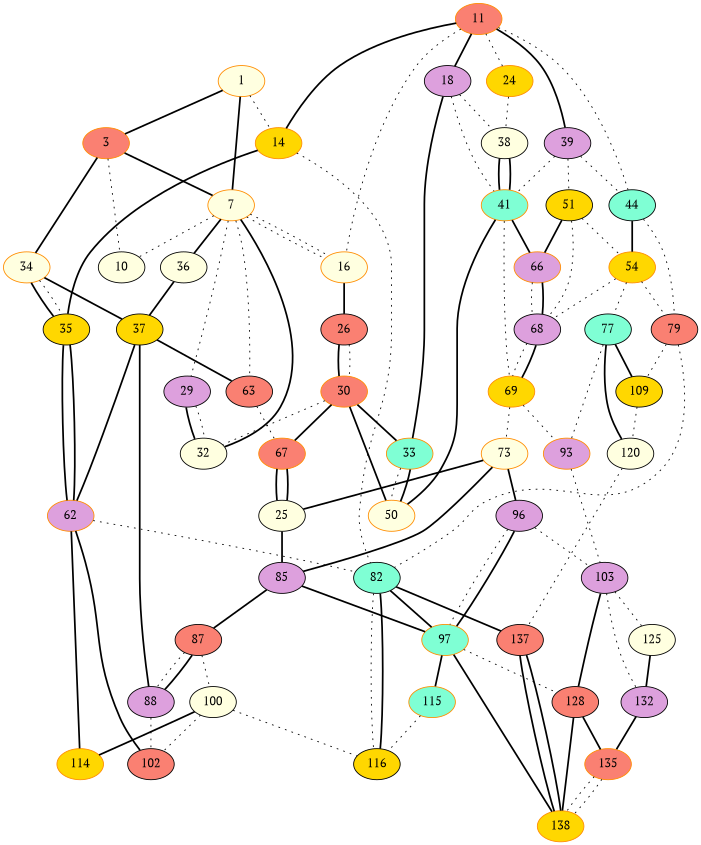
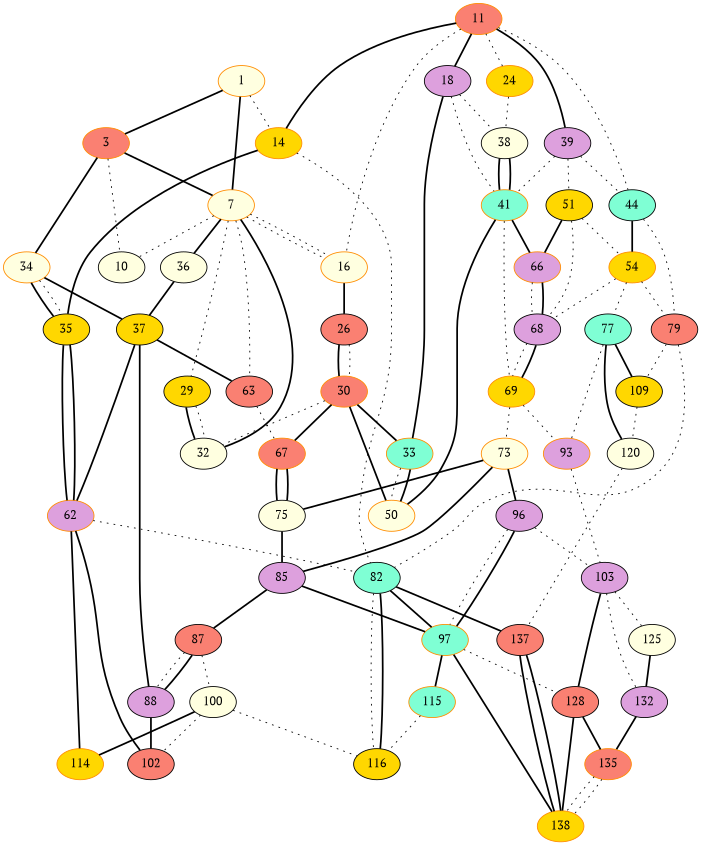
node "29": fillcolor plum -> gold
node "25": label "25" -> "75"
edge "88" -- "102": style dotted -> bold
